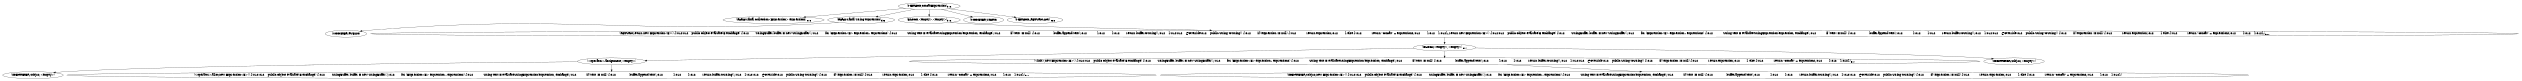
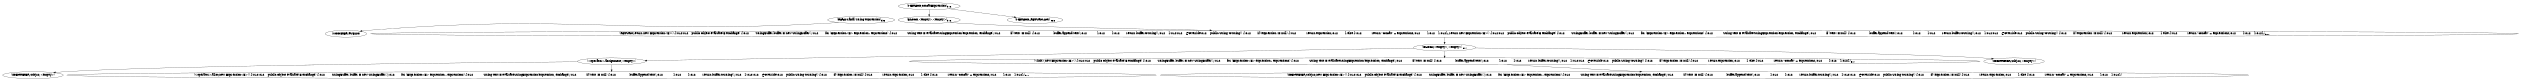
edge "(METHOD,concatExpression)" -> "(PARAM,final String expression)": removed
node "(PARAM,final Collection<Expression> expressions)": removed
node "(MODIFIER,STATIC)": removed
